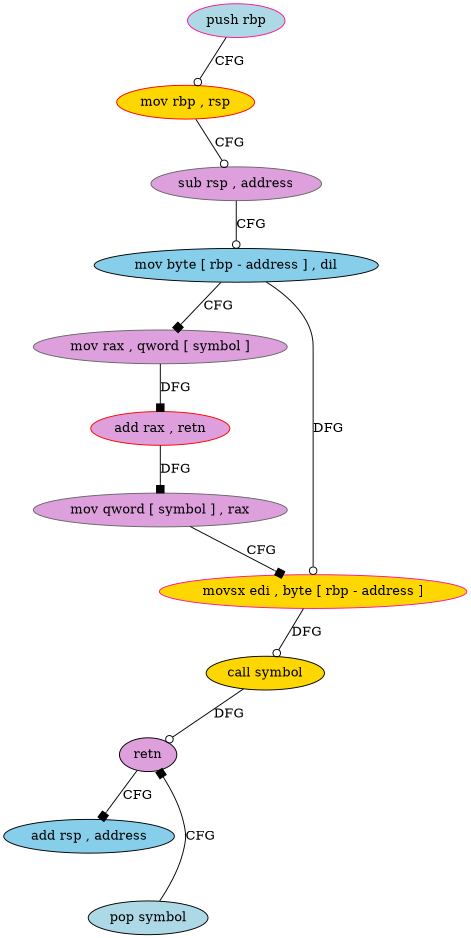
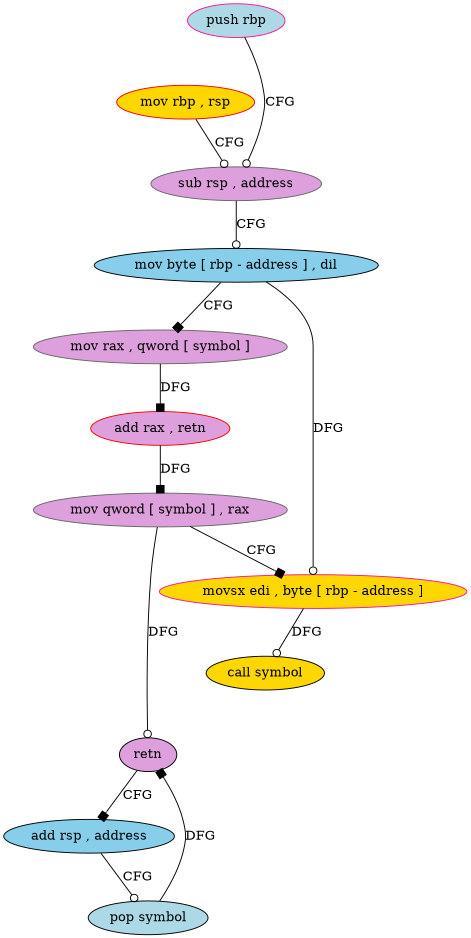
edge "push rbp" -> "mov rbp , rsp": now "push rbp" -> "sub rsp , address"
edge "call symbol" -> "retn": now "mov qword [ symbol ] , rax" -> "retn"
edge "pop symbol" -> "retn": label "CFG" -> "DFG"
edge "add rsp , address" -> "pop symbol": added, label "CFG"
